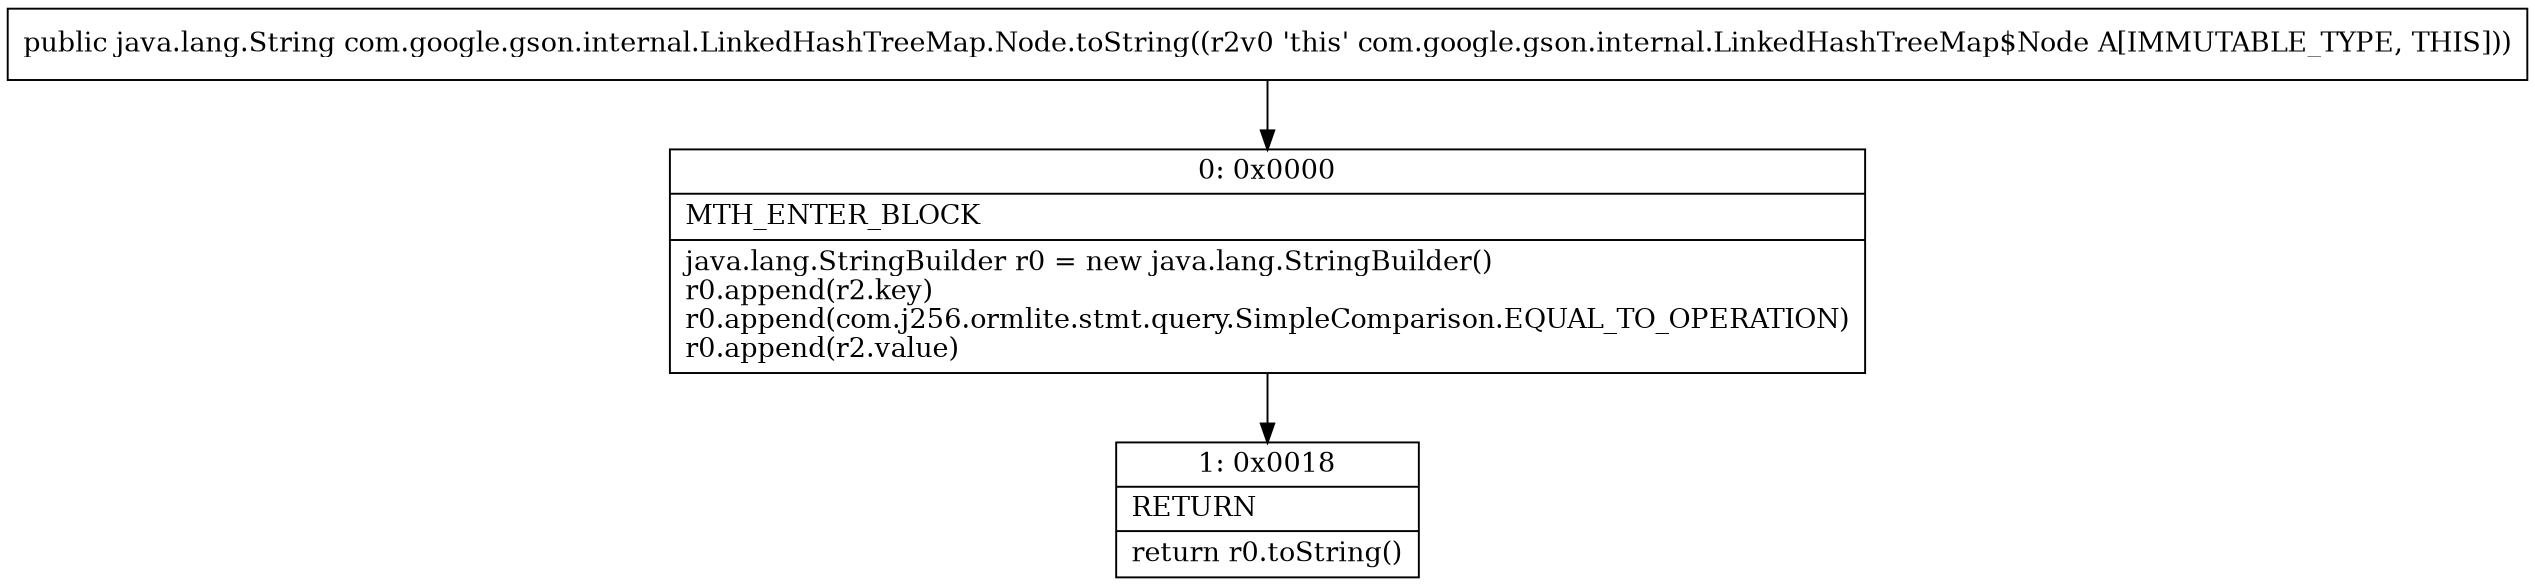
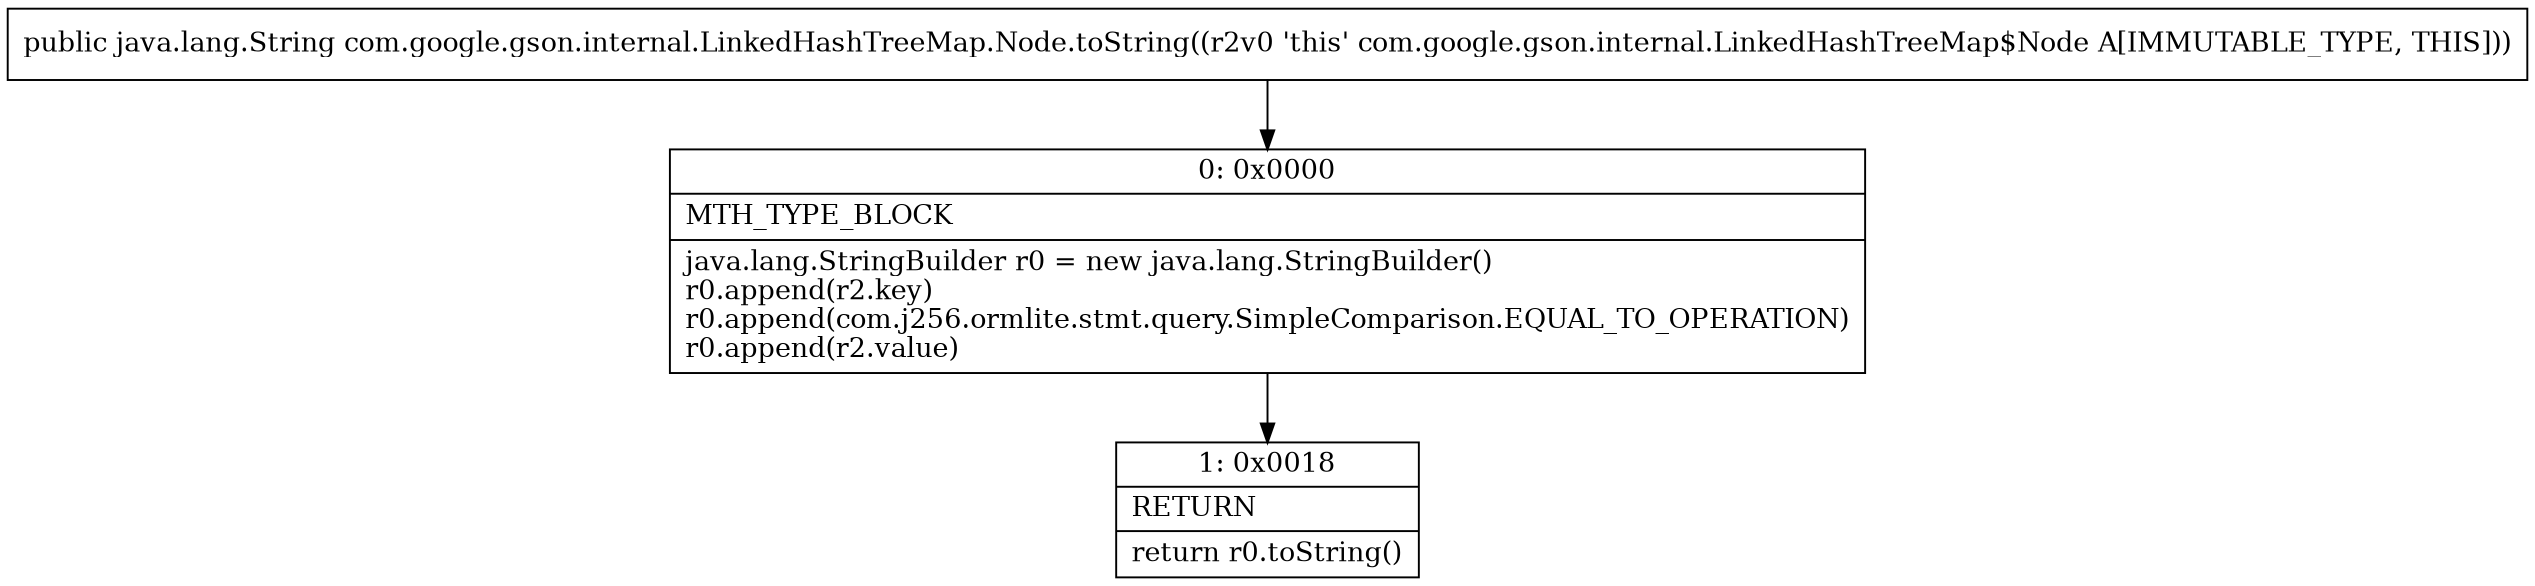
node "0: 0x0000": text "MTH_ENTER_BLOCK" -> "MTH_TYPE_BLOCK"
